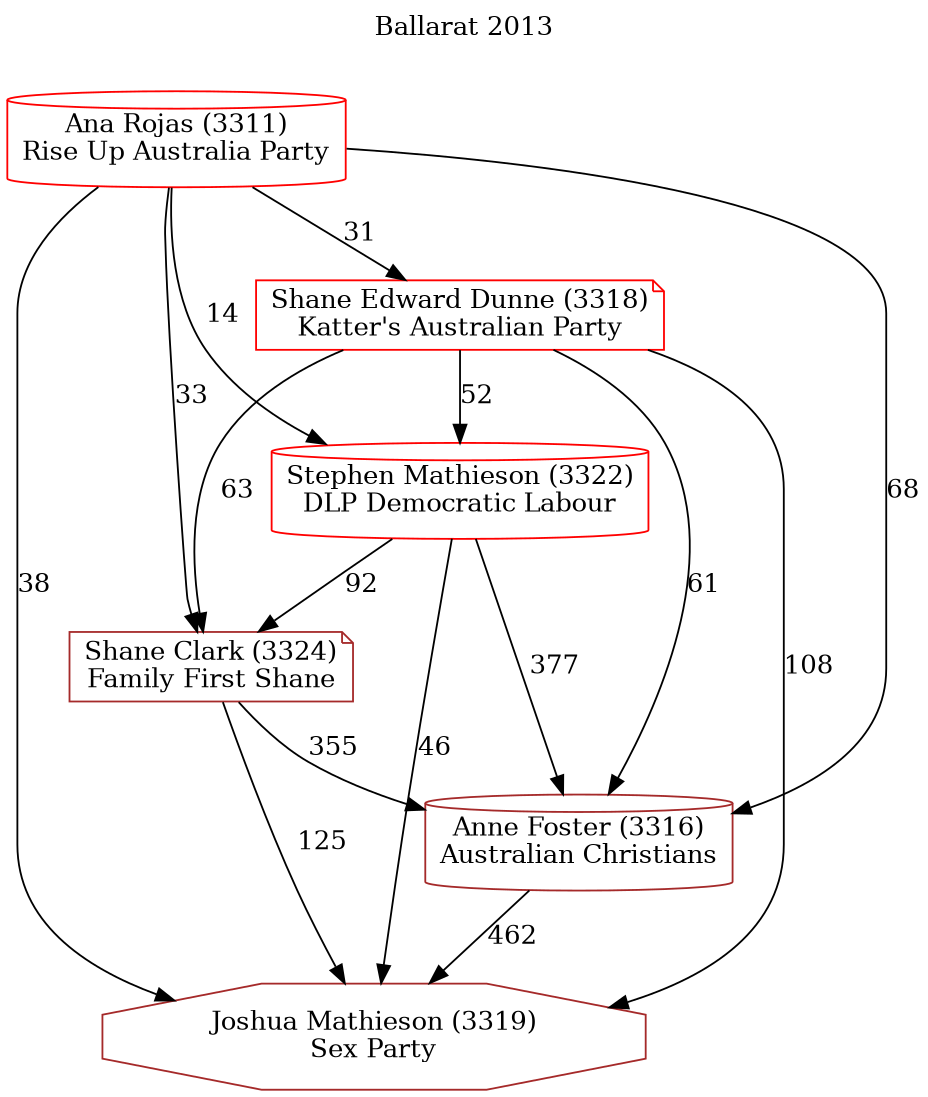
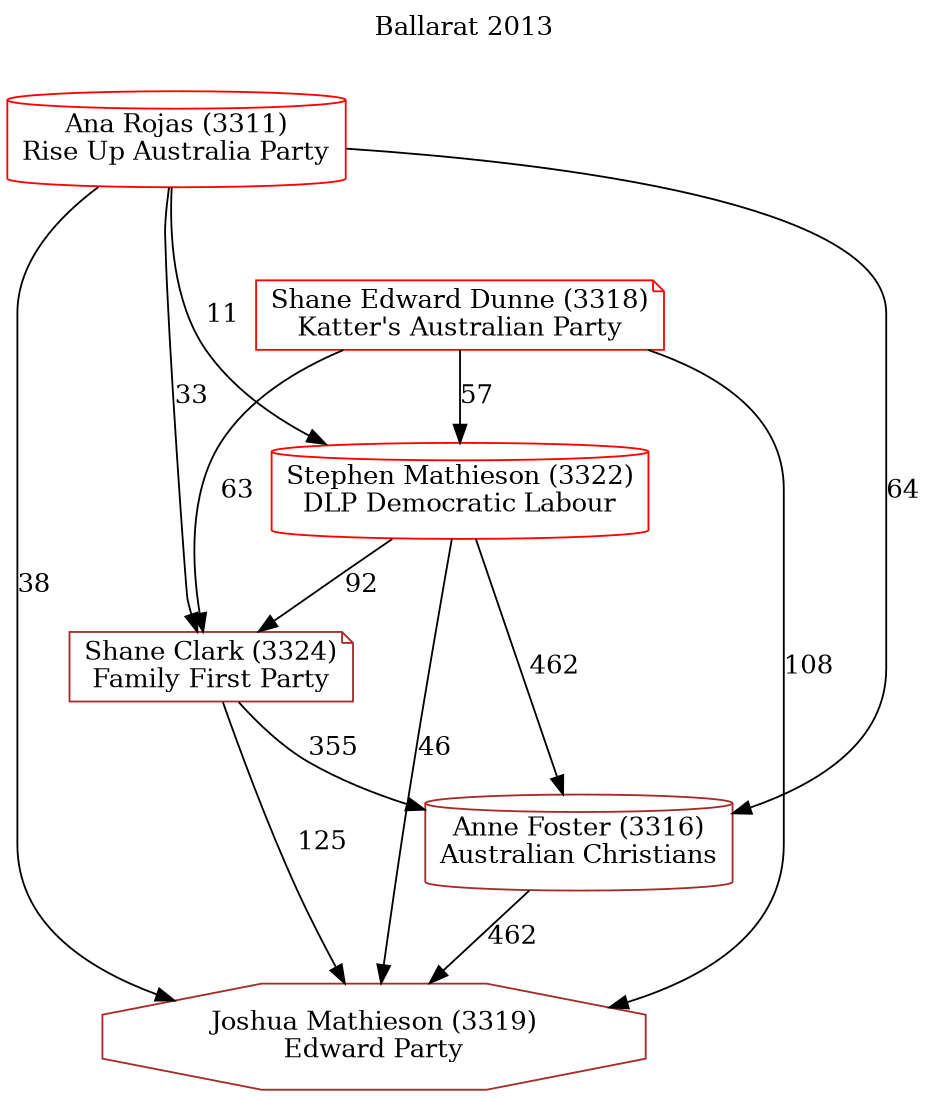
edge "Ana Rojas (3311) Rise Up Australia Party" -> "Shane Edward Dunne (3318) Katter's Australian Party": removed, label "31"
edge "Ana Rojas (3311) Rise Up Australia Party" -> "Stephen Mathieson (3322) DLP Democratic Labour": label "14" -> "11"
edge "Shane Edward Dunne (3318) Katter's Australian Party" -> "Stephen Mathieson (3322) DLP Democratic Labour": label "52" -> "57"
edge "Ana Rojas (3311) Rise Up Australia Party" -> "Anne Foster (3316) Australian Christians": label "68" -> "64"
edge "Shane Edward Dunne (3318) Katter's Australian Party" -> "Anne Foster (3316) Australian Christians": removed, label "61"
node "Shane Clark (3324) Family First Shane": label "Shane Clark (3324) Family First Shane" -> "Shane Clark (3324) Family First Party"
edge "Stephen Mathieson (3322) DLP Democratic Labour" -> "Anne Foster (3316) Australian Christians": label "377" -> "462"
node "Joshua Mathieson (3319) Sex Party": label "Joshua Mathieson (3319) Sex Party" -> "Joshua Mathieson (3319) Edward Party"
